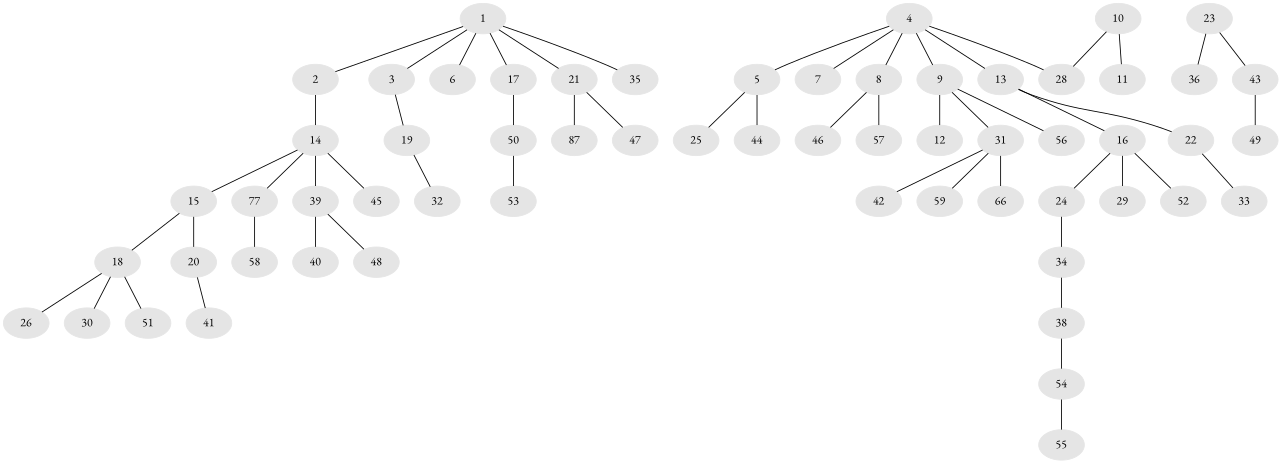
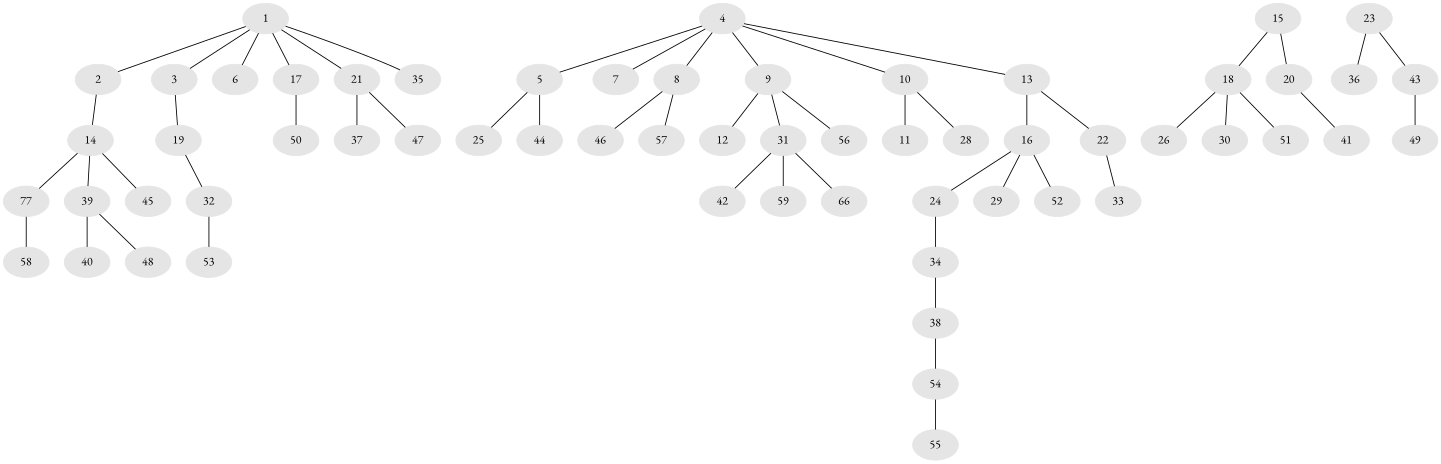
edge "4" -- "28": now "4" -- "10"
node "87": label "87" -> "37"
edge "14" -- "15": removed
edge "50" -- "53": now "32" -- "53"
